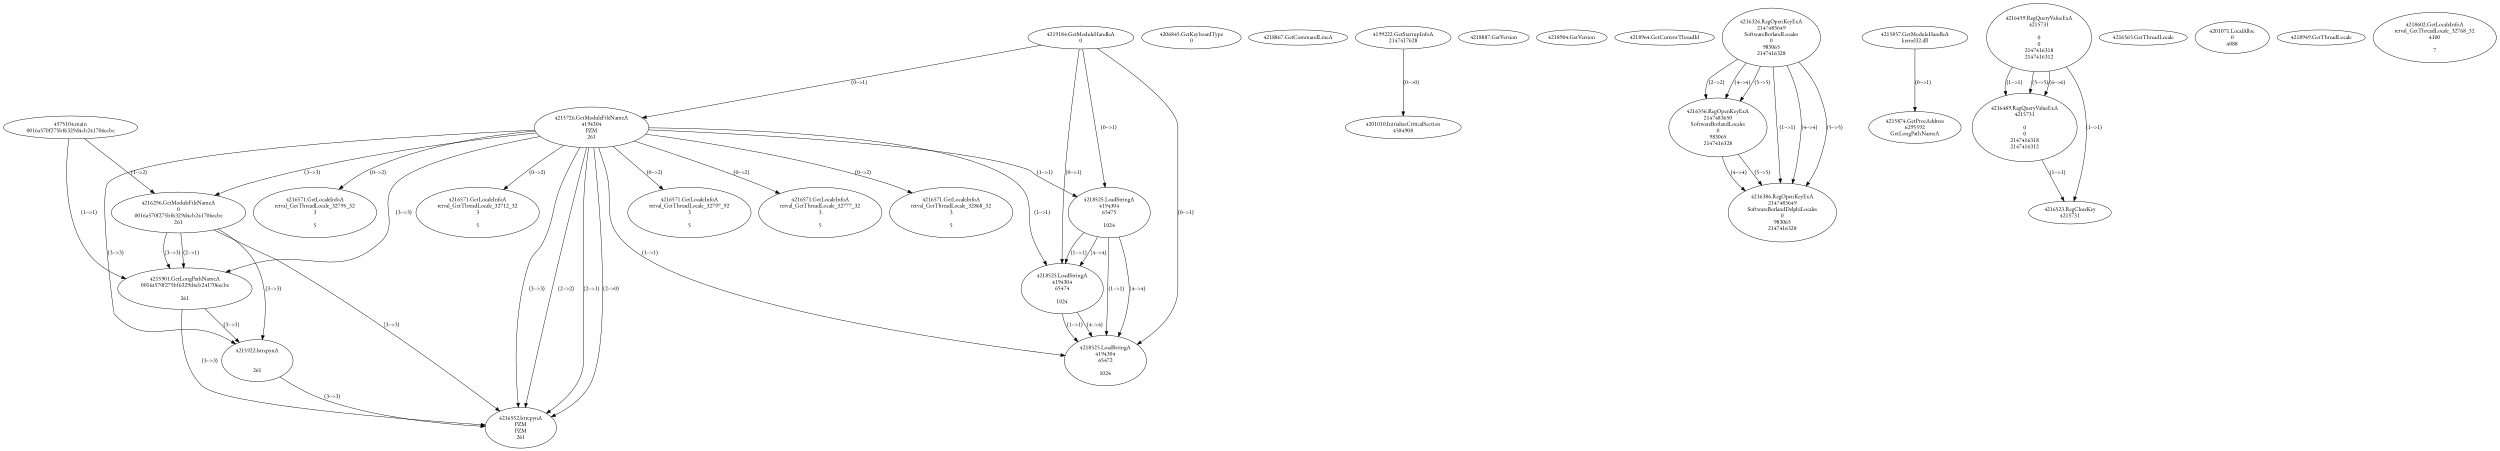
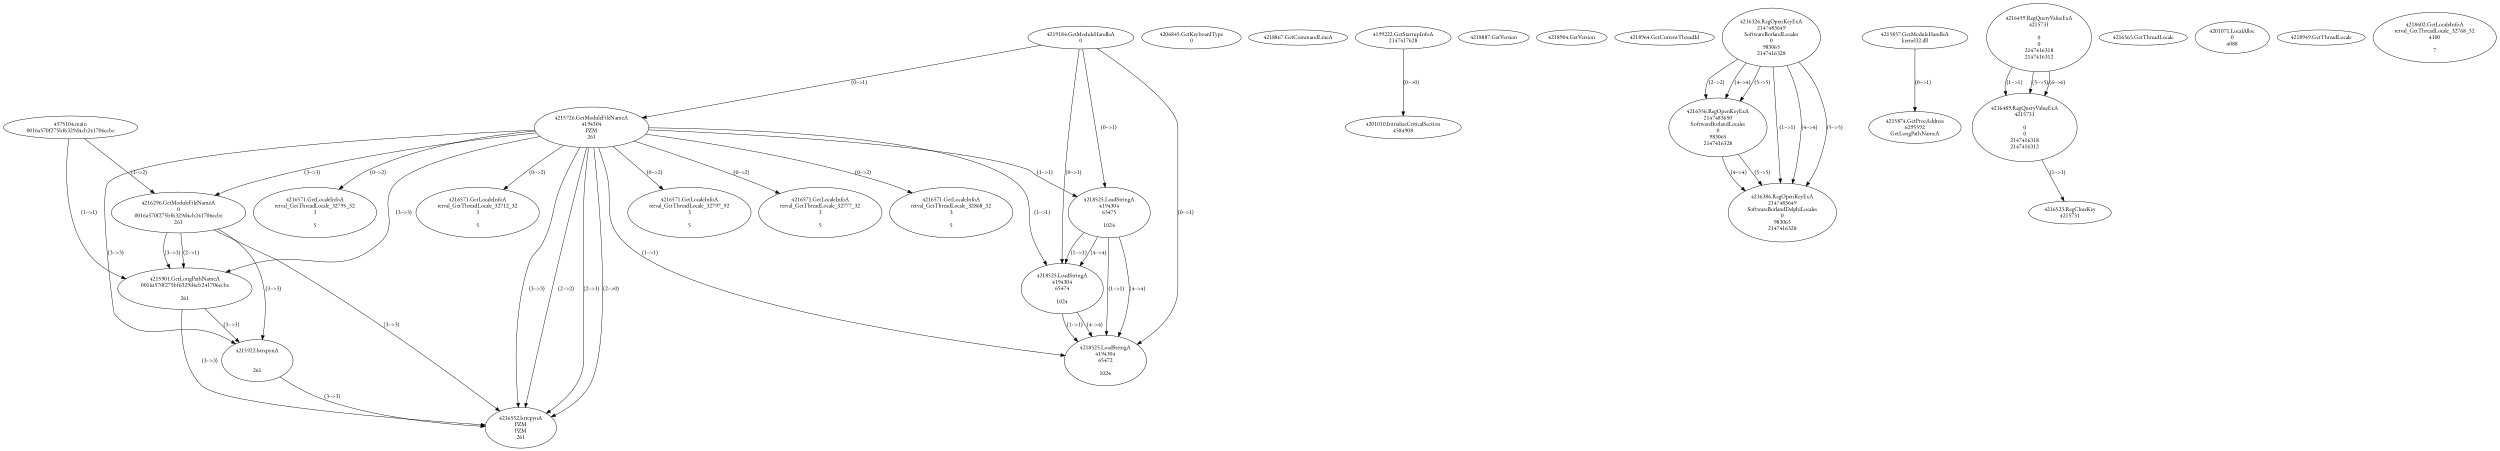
edge "4216459.RegQueryValueExA 4215731 0 0 2147416318 2147416312" -> "4216523.RegCloseKey 4215731": removed, label "(1-->1)"
